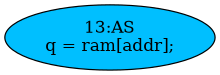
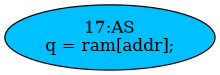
node "13:AS q = ram[addr];": label "13:AS q = ram[addr];" -> "17:AS q = ram[addr];"
